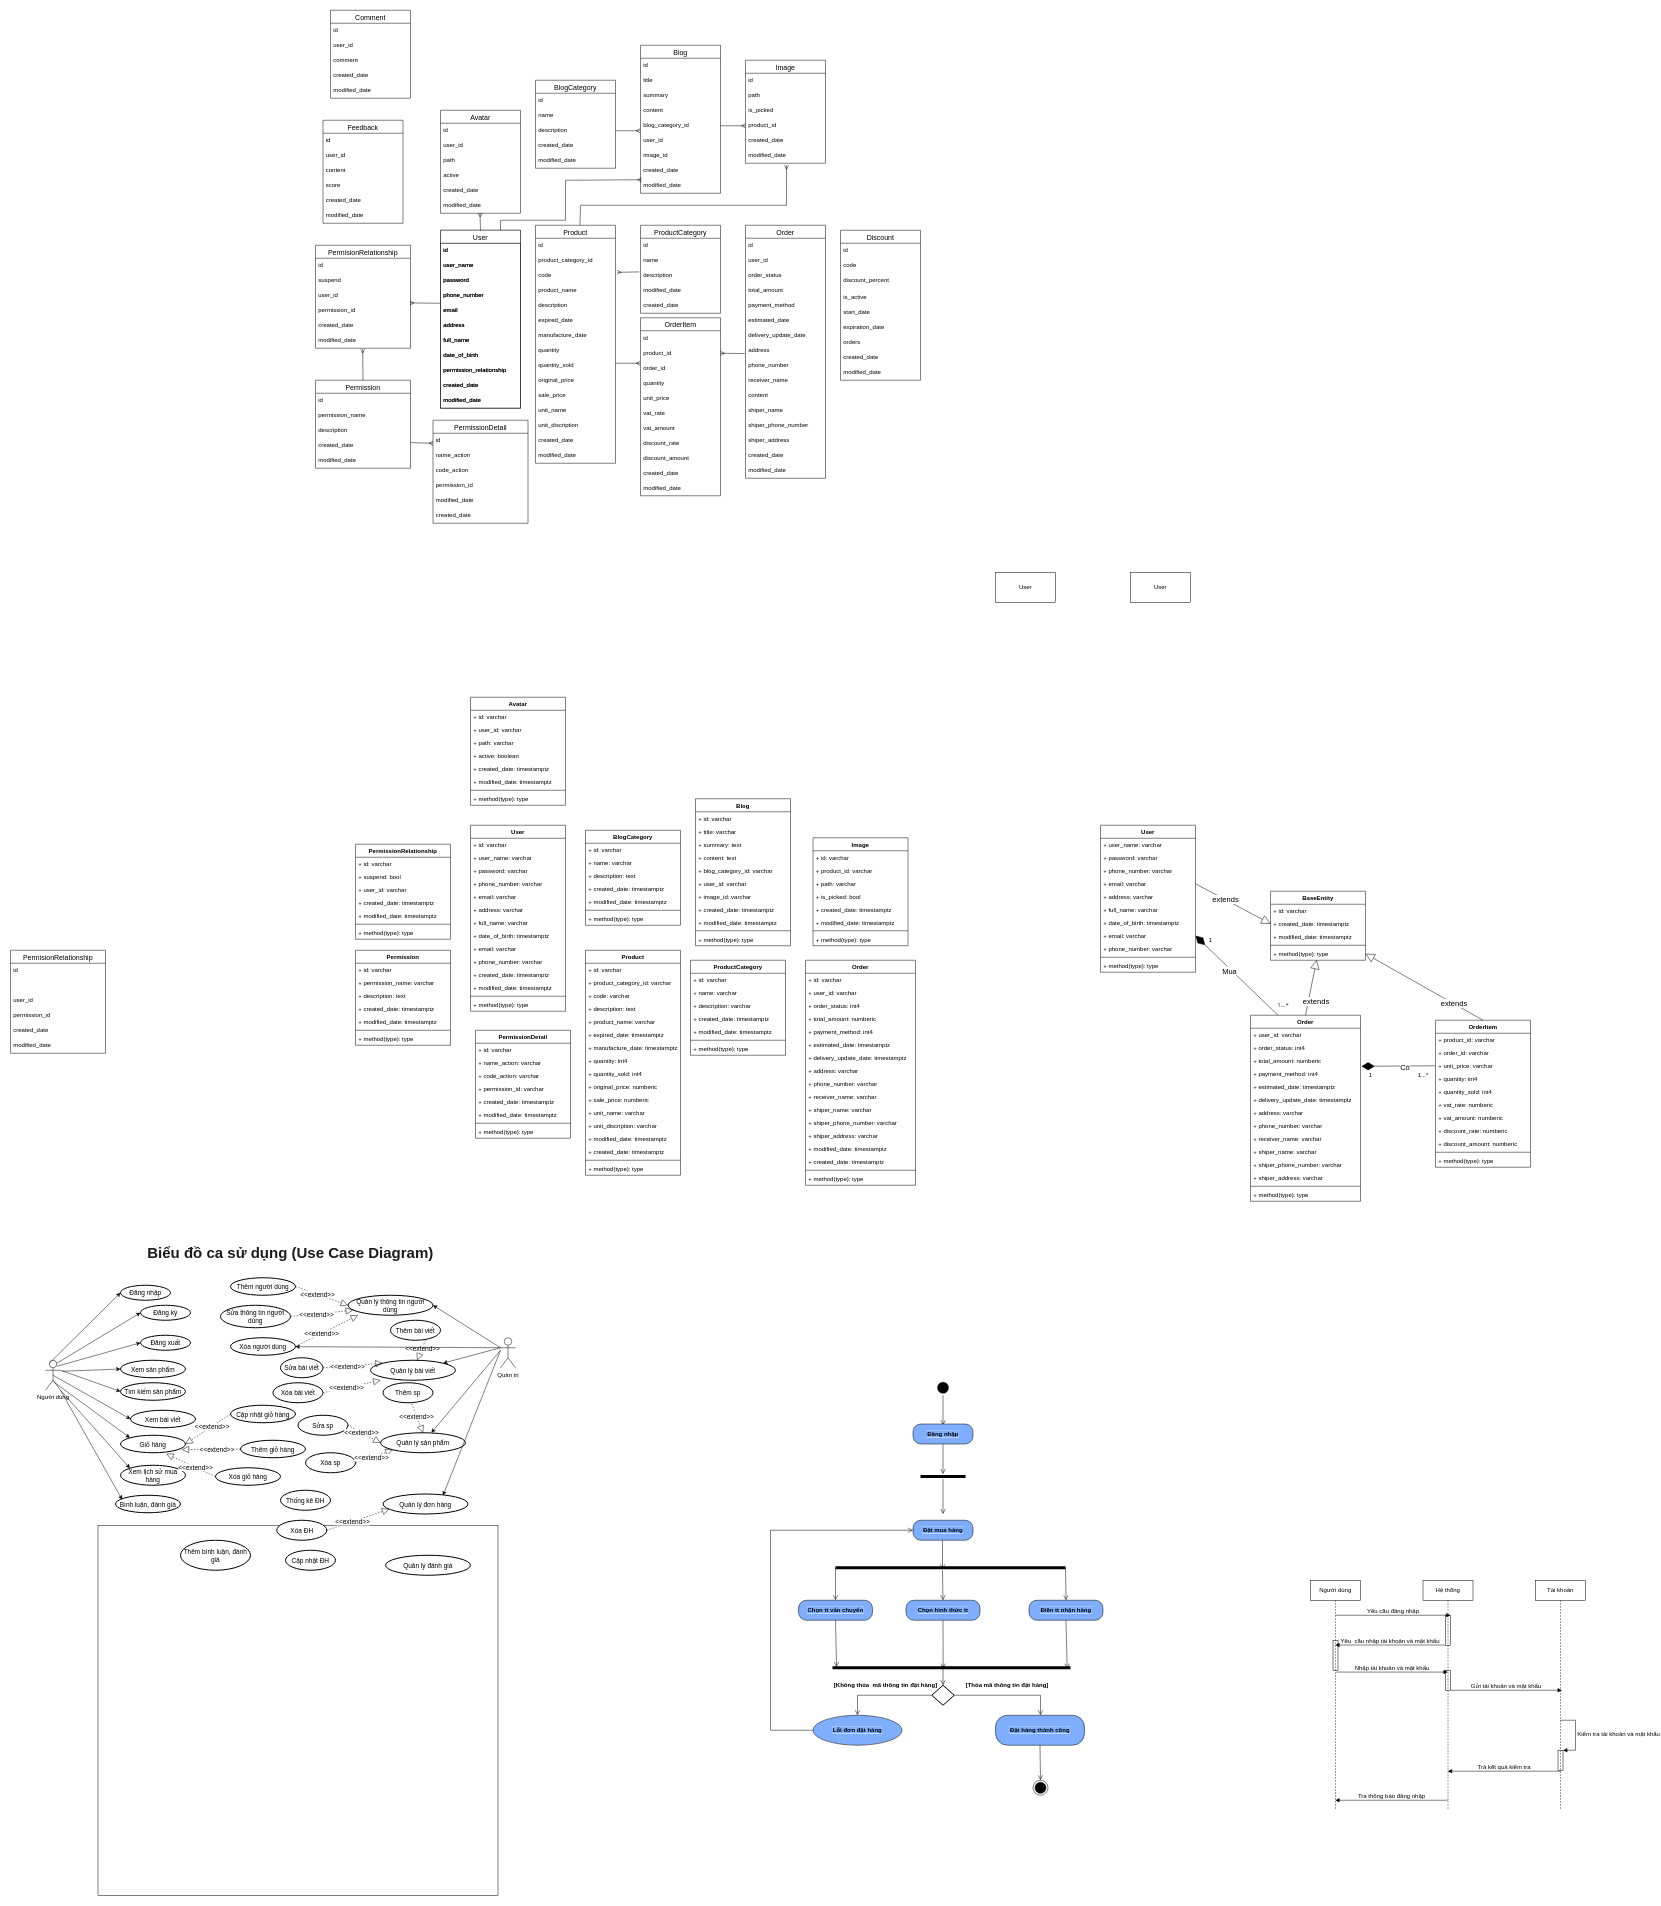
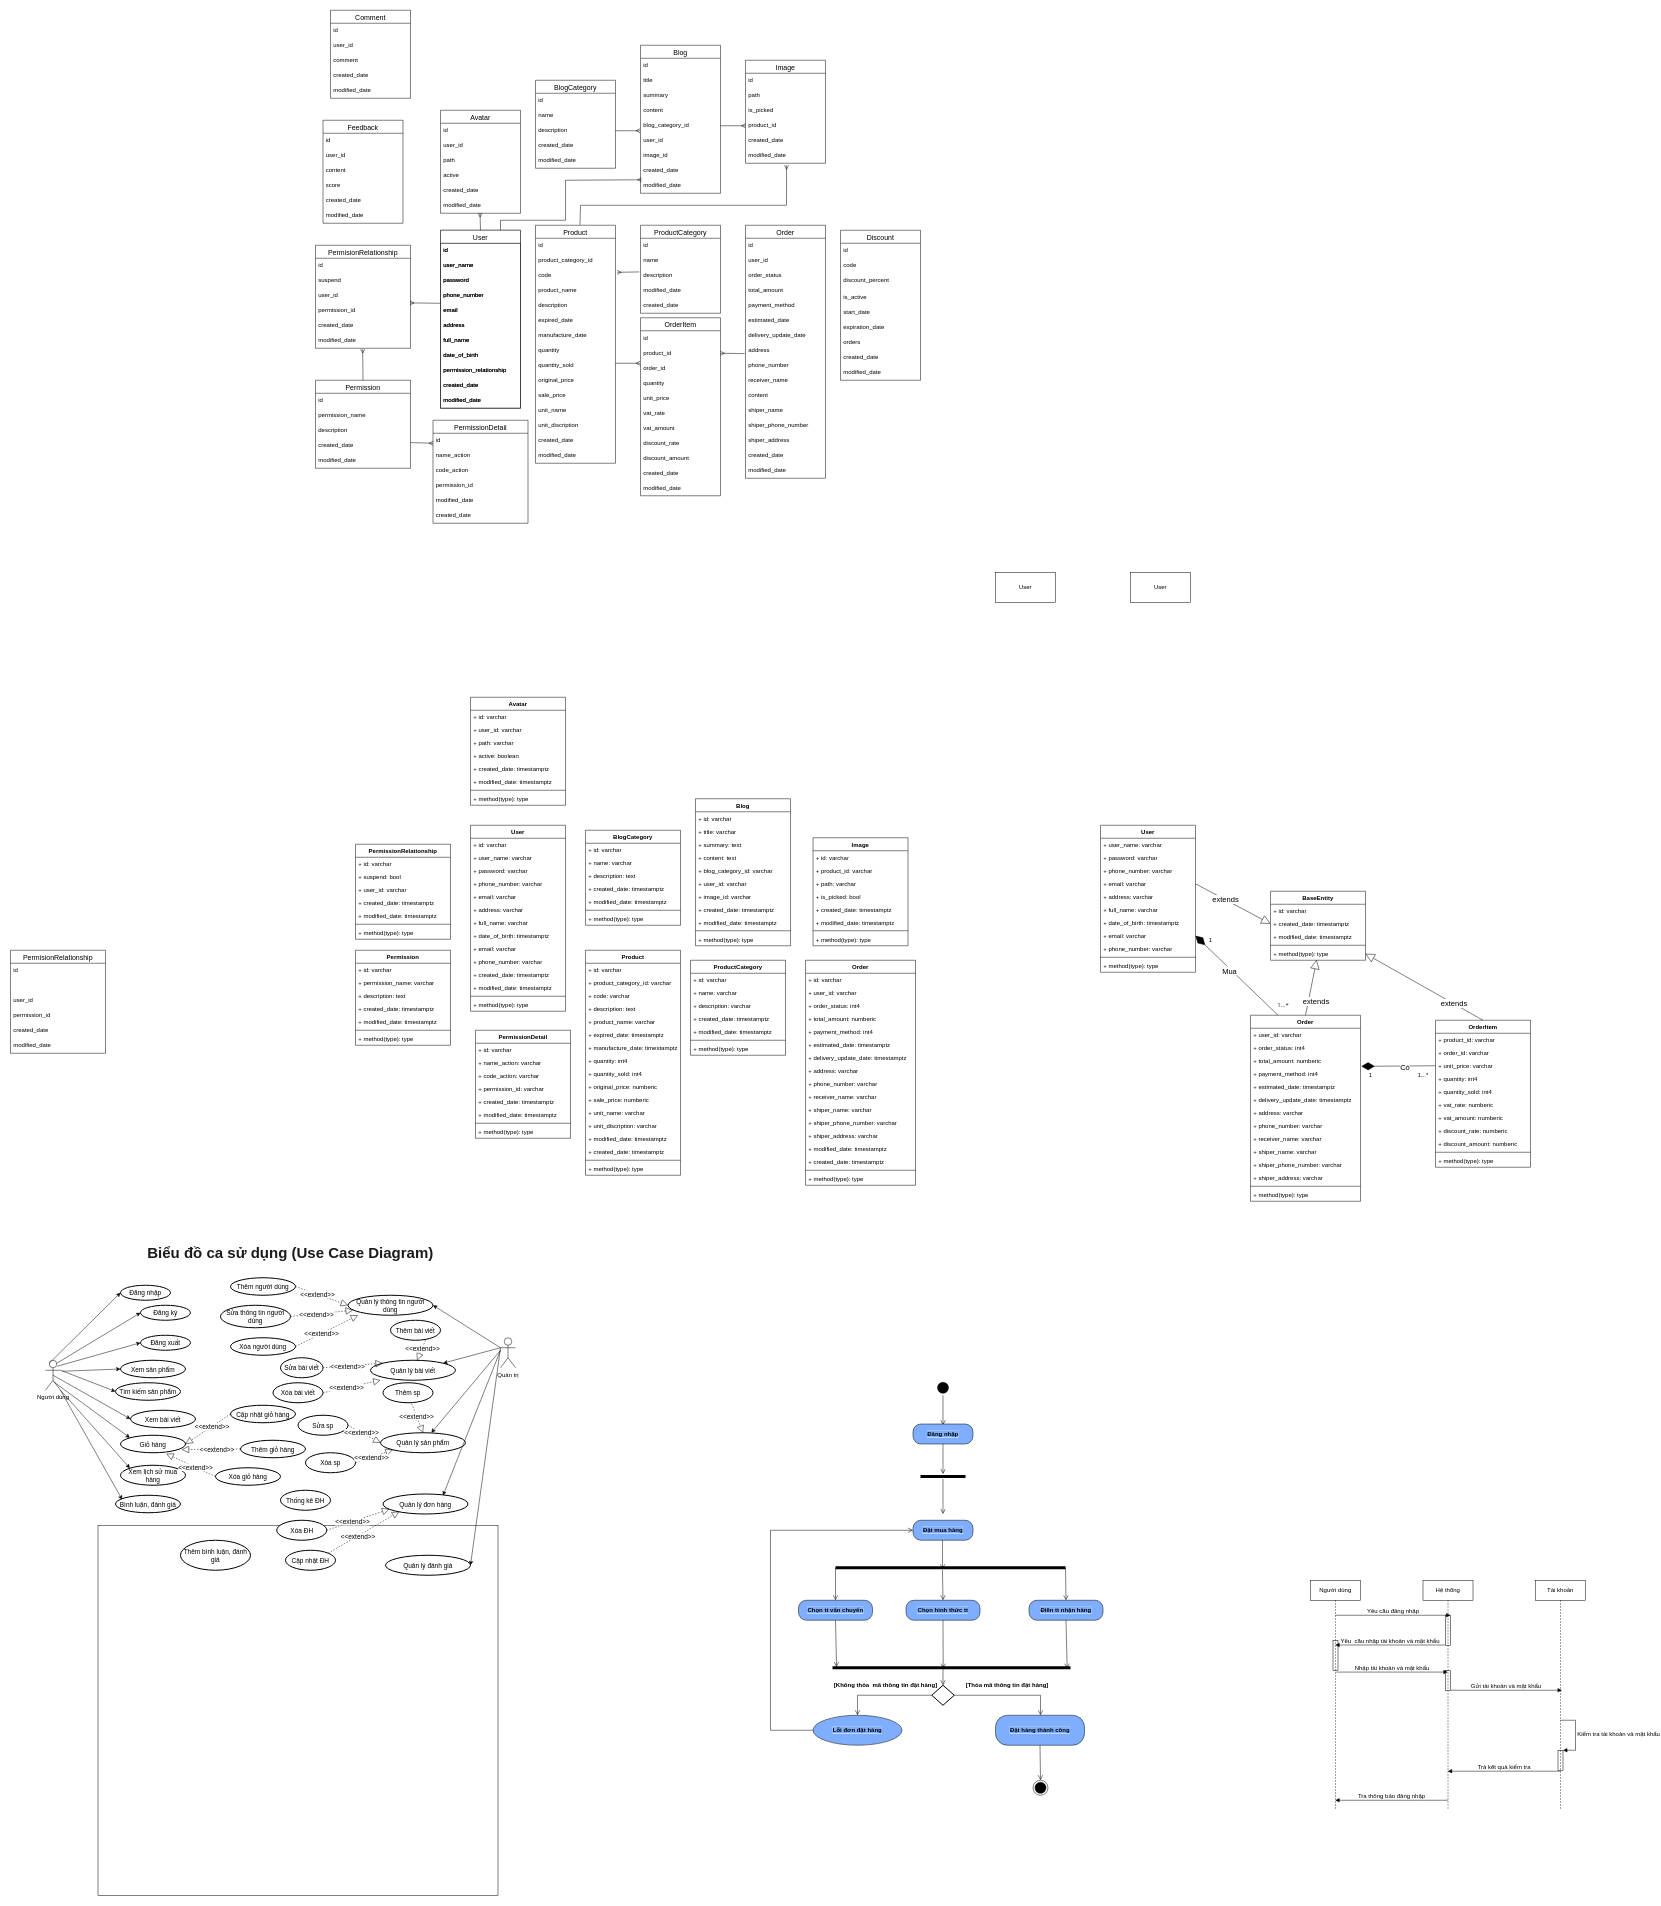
edge "Quản trị" -> "Xóa người dùng": now "Quản trị" -> "Quản lý đánh giá"
node "Tìm kiếm sản phẩm": moved (153, 1392) -> (148, 1392)
edge "Cập nhật ĐH" -> "Quản lý đơn hàng": added, label "<<extend>>"
